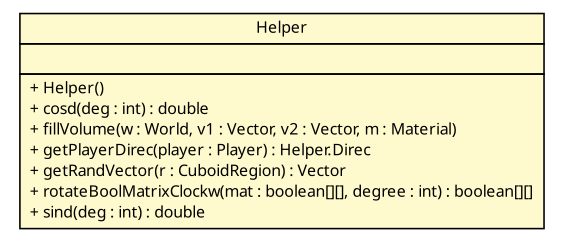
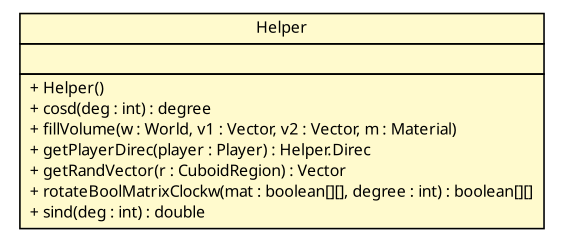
node "Helper": text "+ cosd(deg : int) : double" -> "+ cosd(deg : int) : degree"
